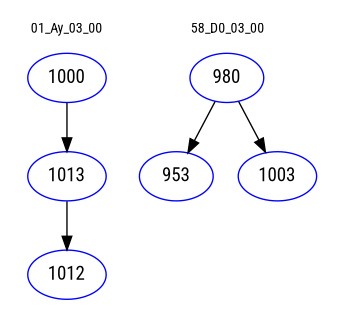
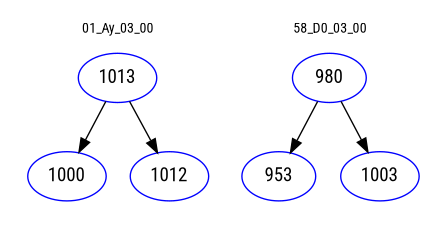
edge "1000" -> "1013": reversed
